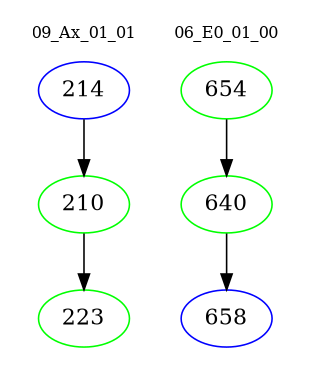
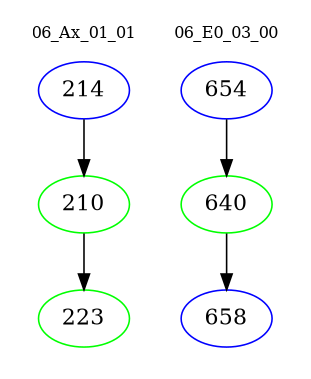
cluster "09_Ax_01_01": label "09_Ax_01_01" -> "06_Ax_01_01"
cluster "06_E0_01_00": label "06_E0_01_00" -> "06_E0_03_00"
node "654": color green -> blue
